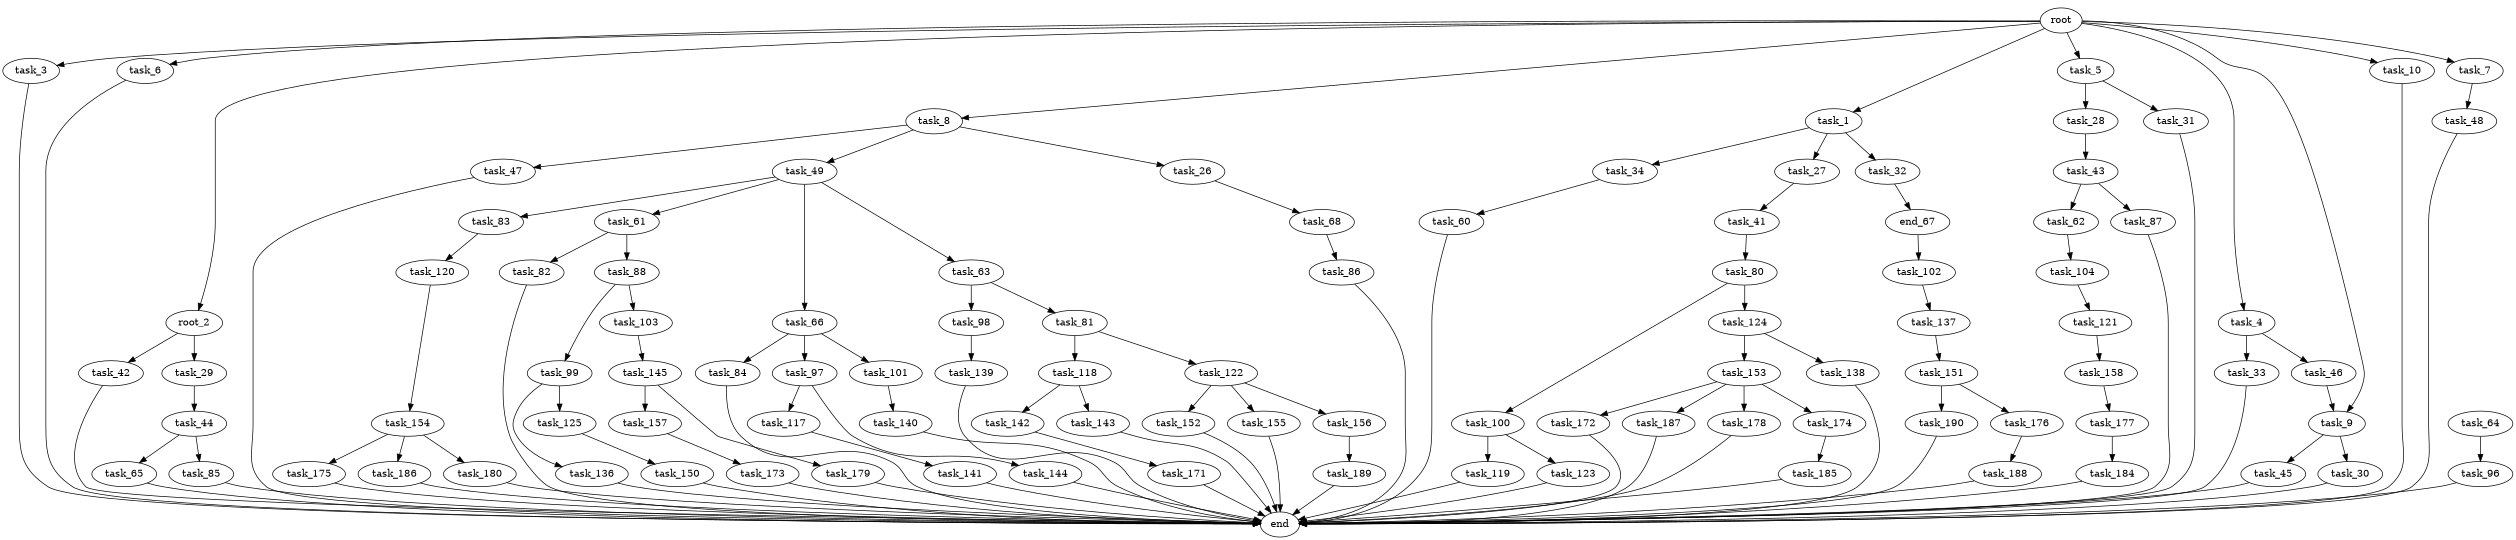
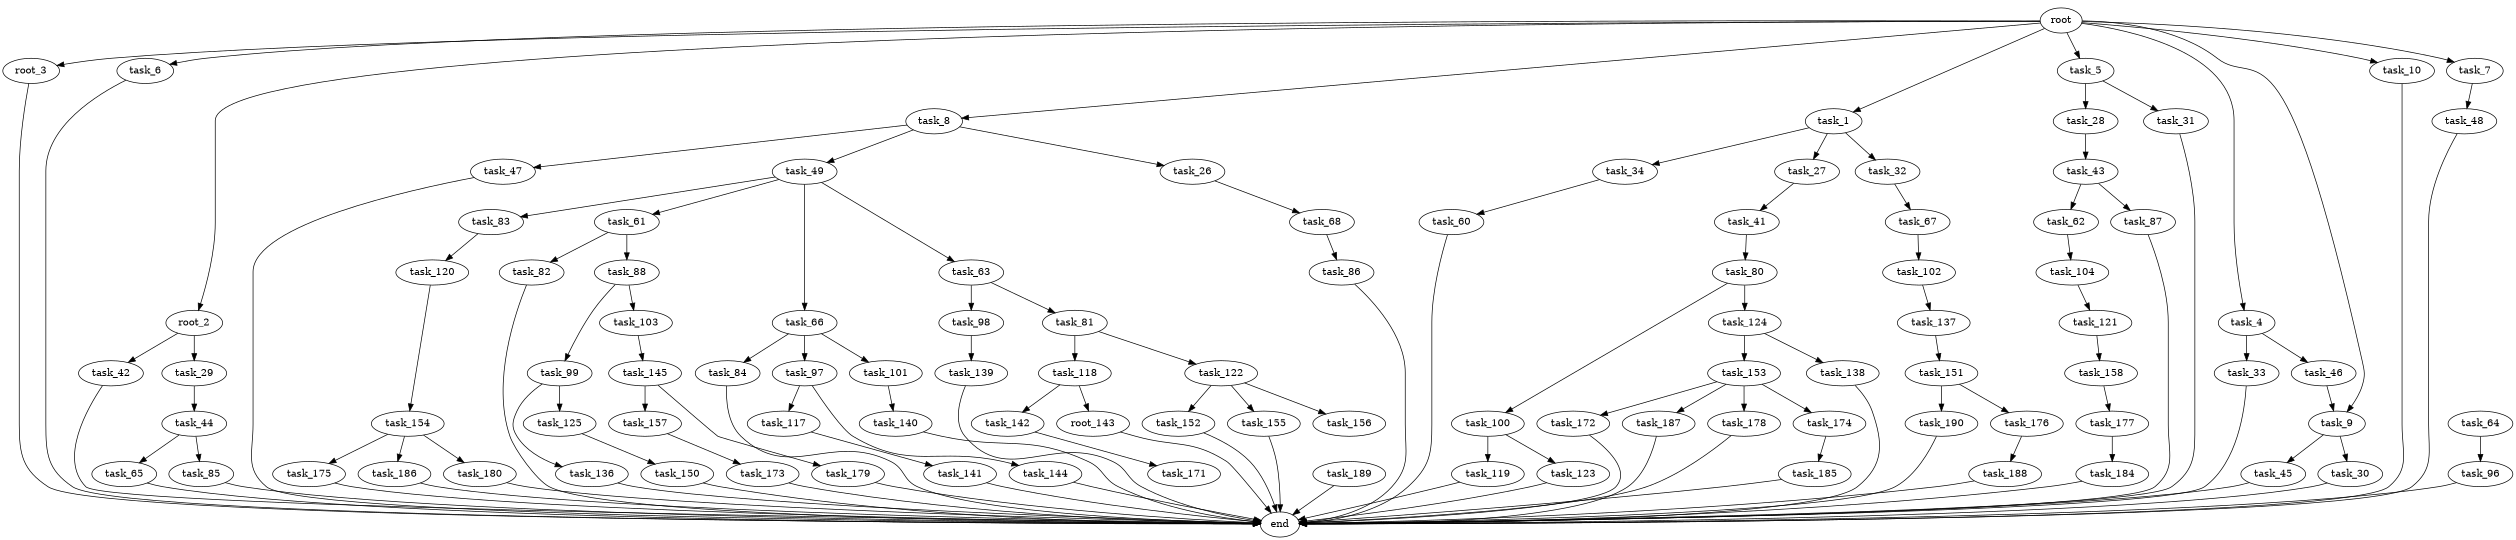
node "task_3": label "task_3" -> "root_3"
node "end_67": label "end_67" -> "task_67"
node "task_143": label "task_143" -> "root_143"
edge "task_156" -> "task_189": removed
edge "task_171" -> "end": removed
